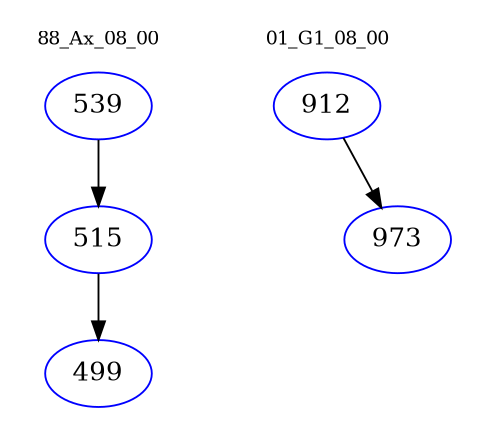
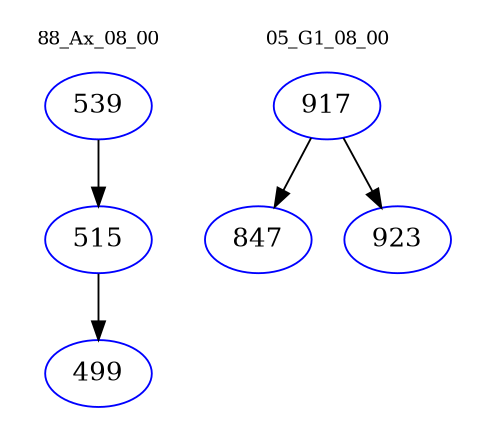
cluster "01_G1_08_00": label "01_G1_08_00" -> "05_G1_08_00"
node "912": label "912" -> "917"
node "847": added
node "973": label "973" -> "923"
